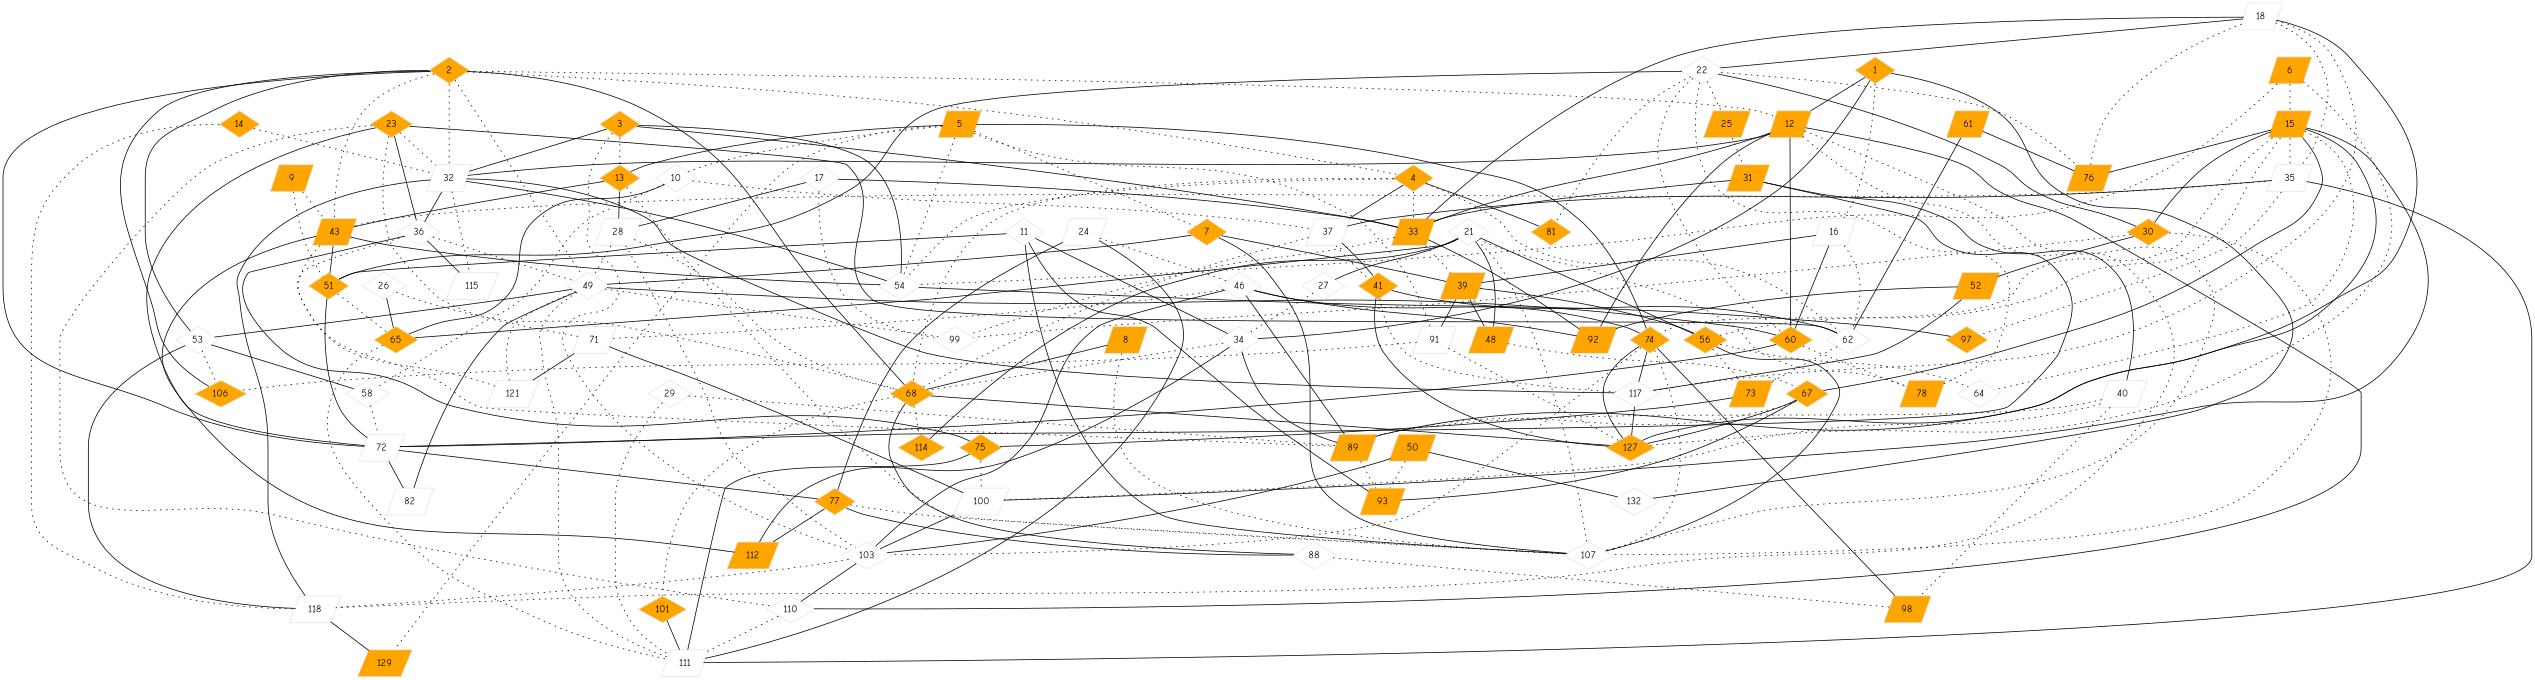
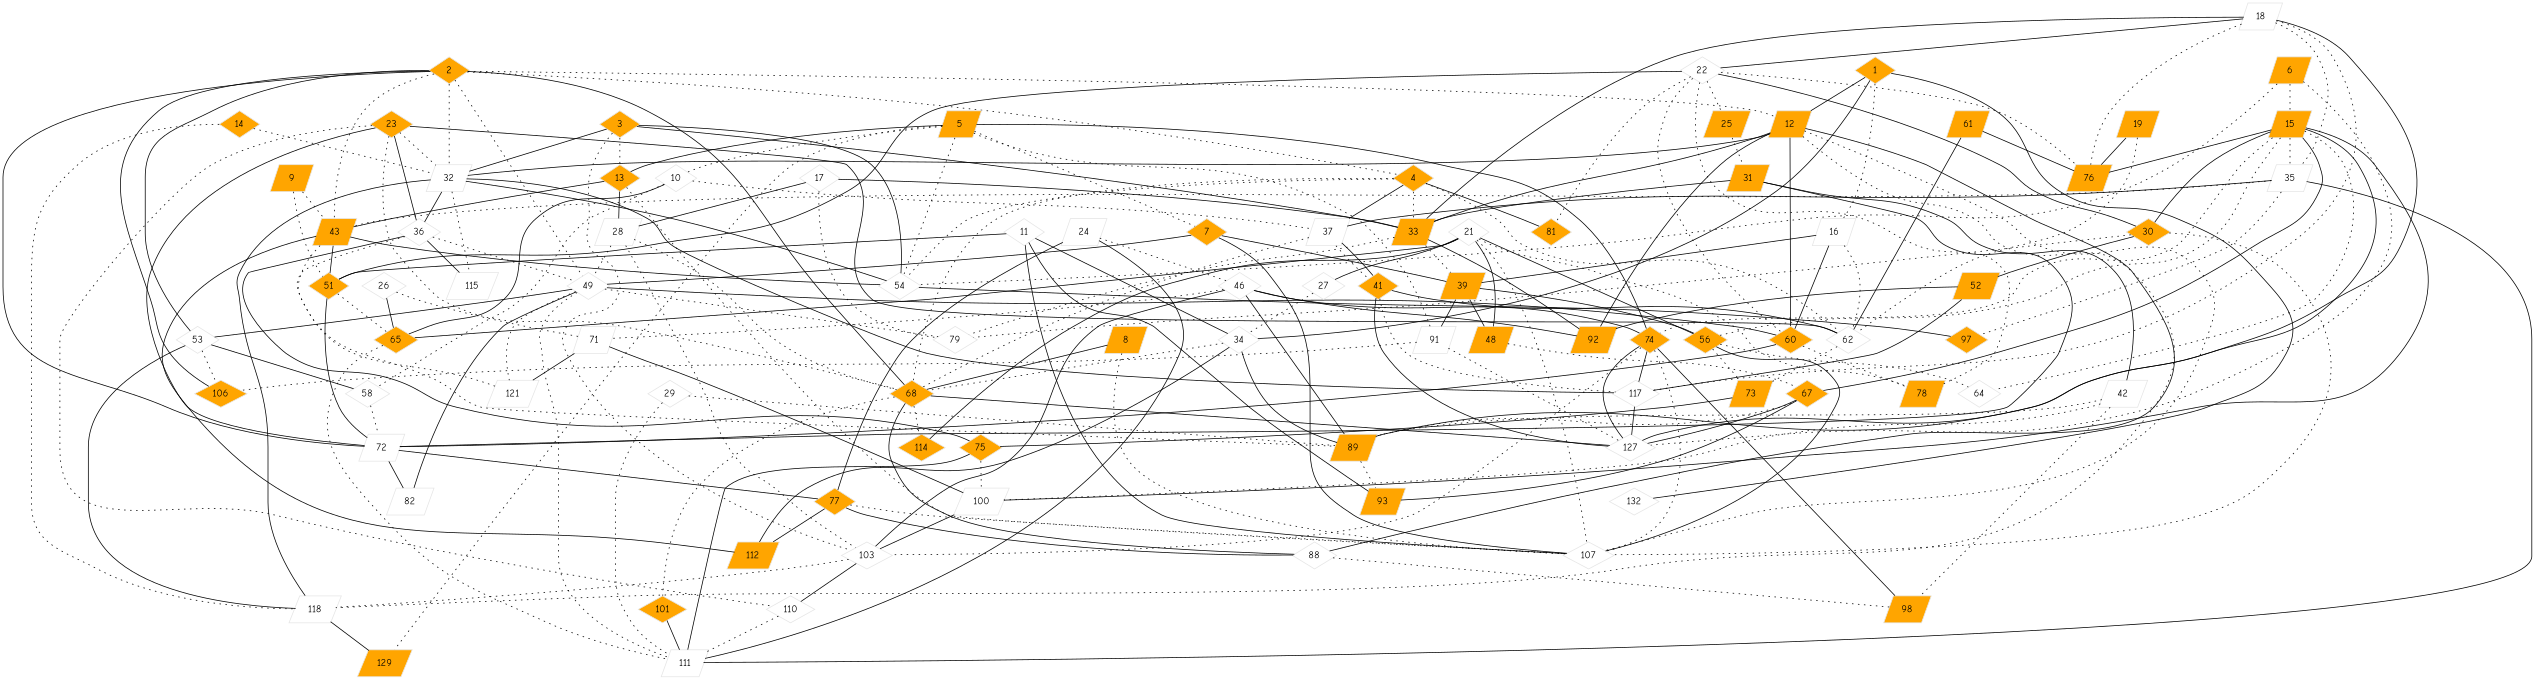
node "19": added
node "99": label "99" -> "79"
node "40": label "40" -> "42"
node "50": removed
node "127": fillcolor orange -> white
edge "12" -- "110": now "12" -- "88"
